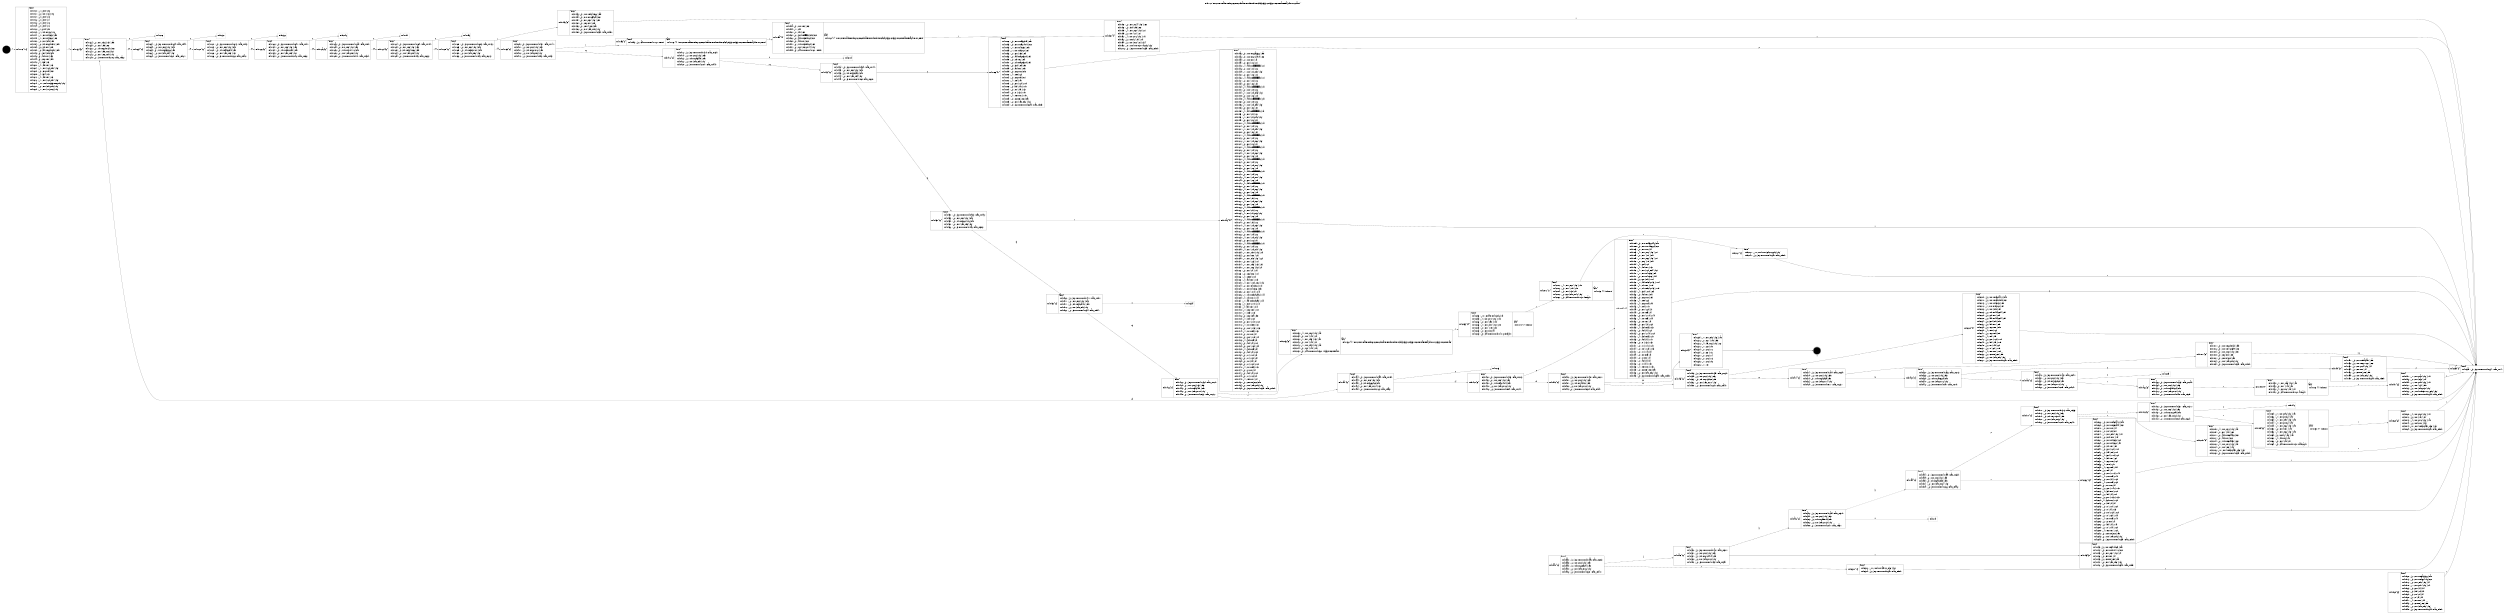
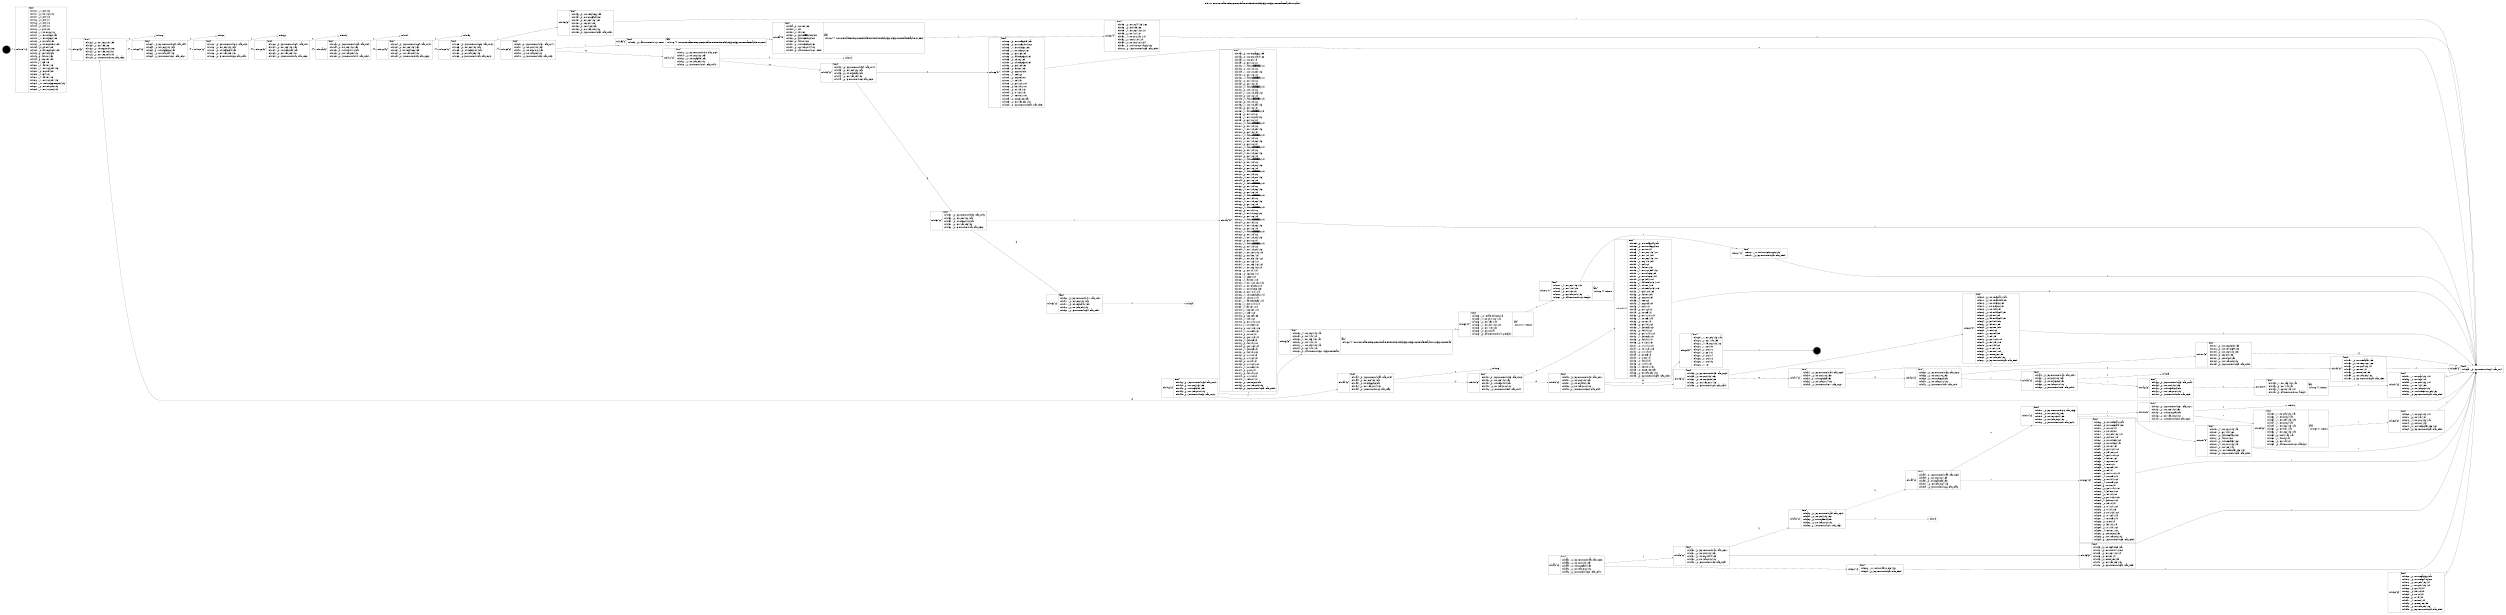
edge "0x40196c [28]" -> "0x401988 [28]": removed, label "15"
